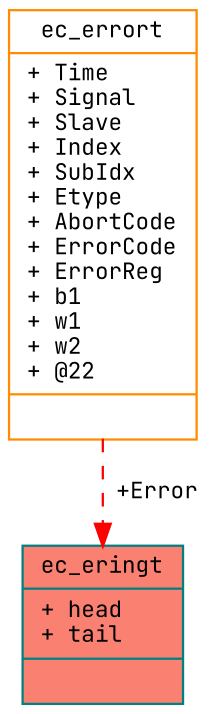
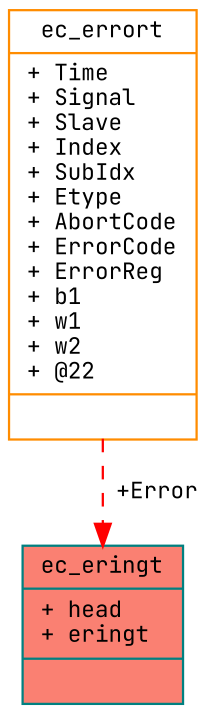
node "ec_eringt": text "+ tail" -> "+ eringt"
